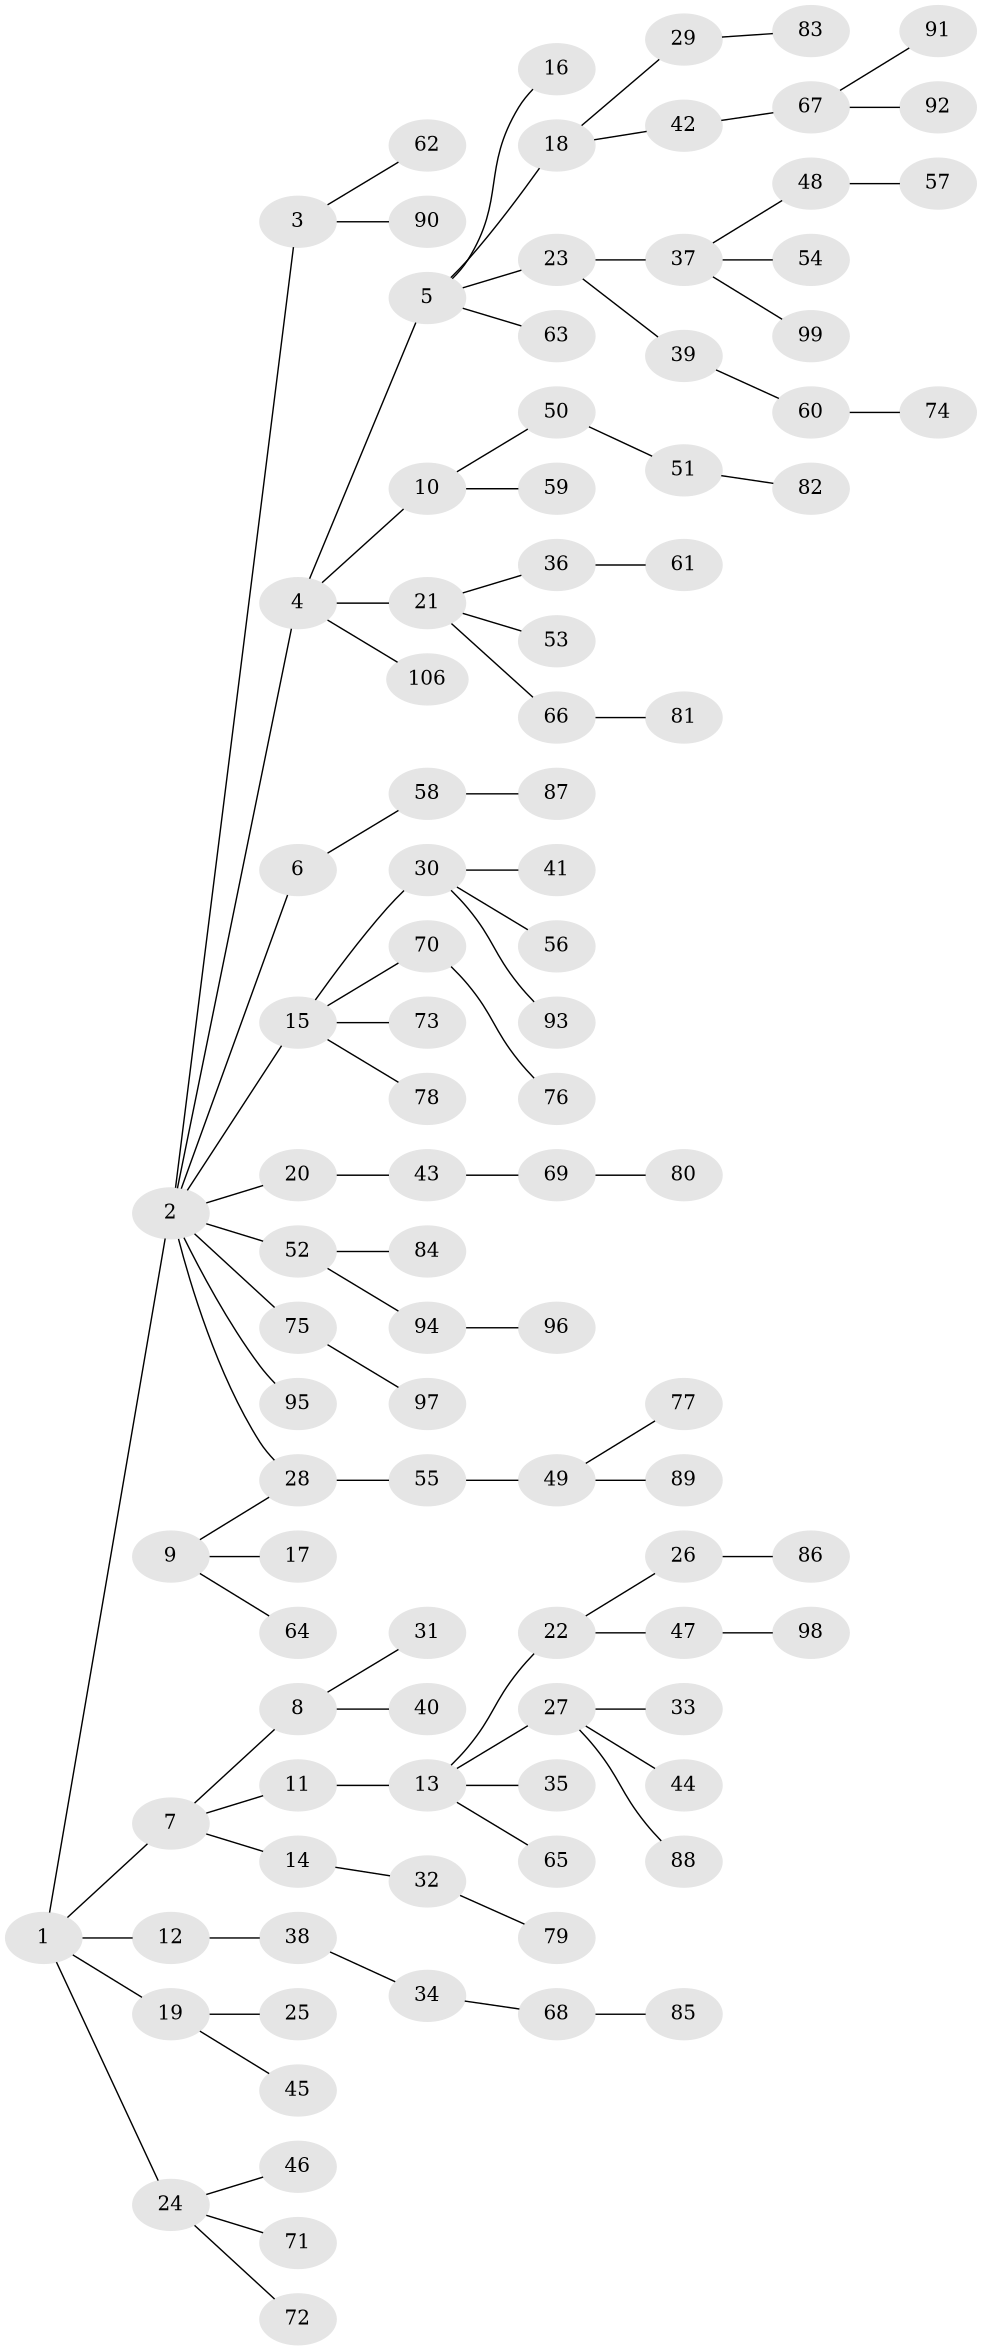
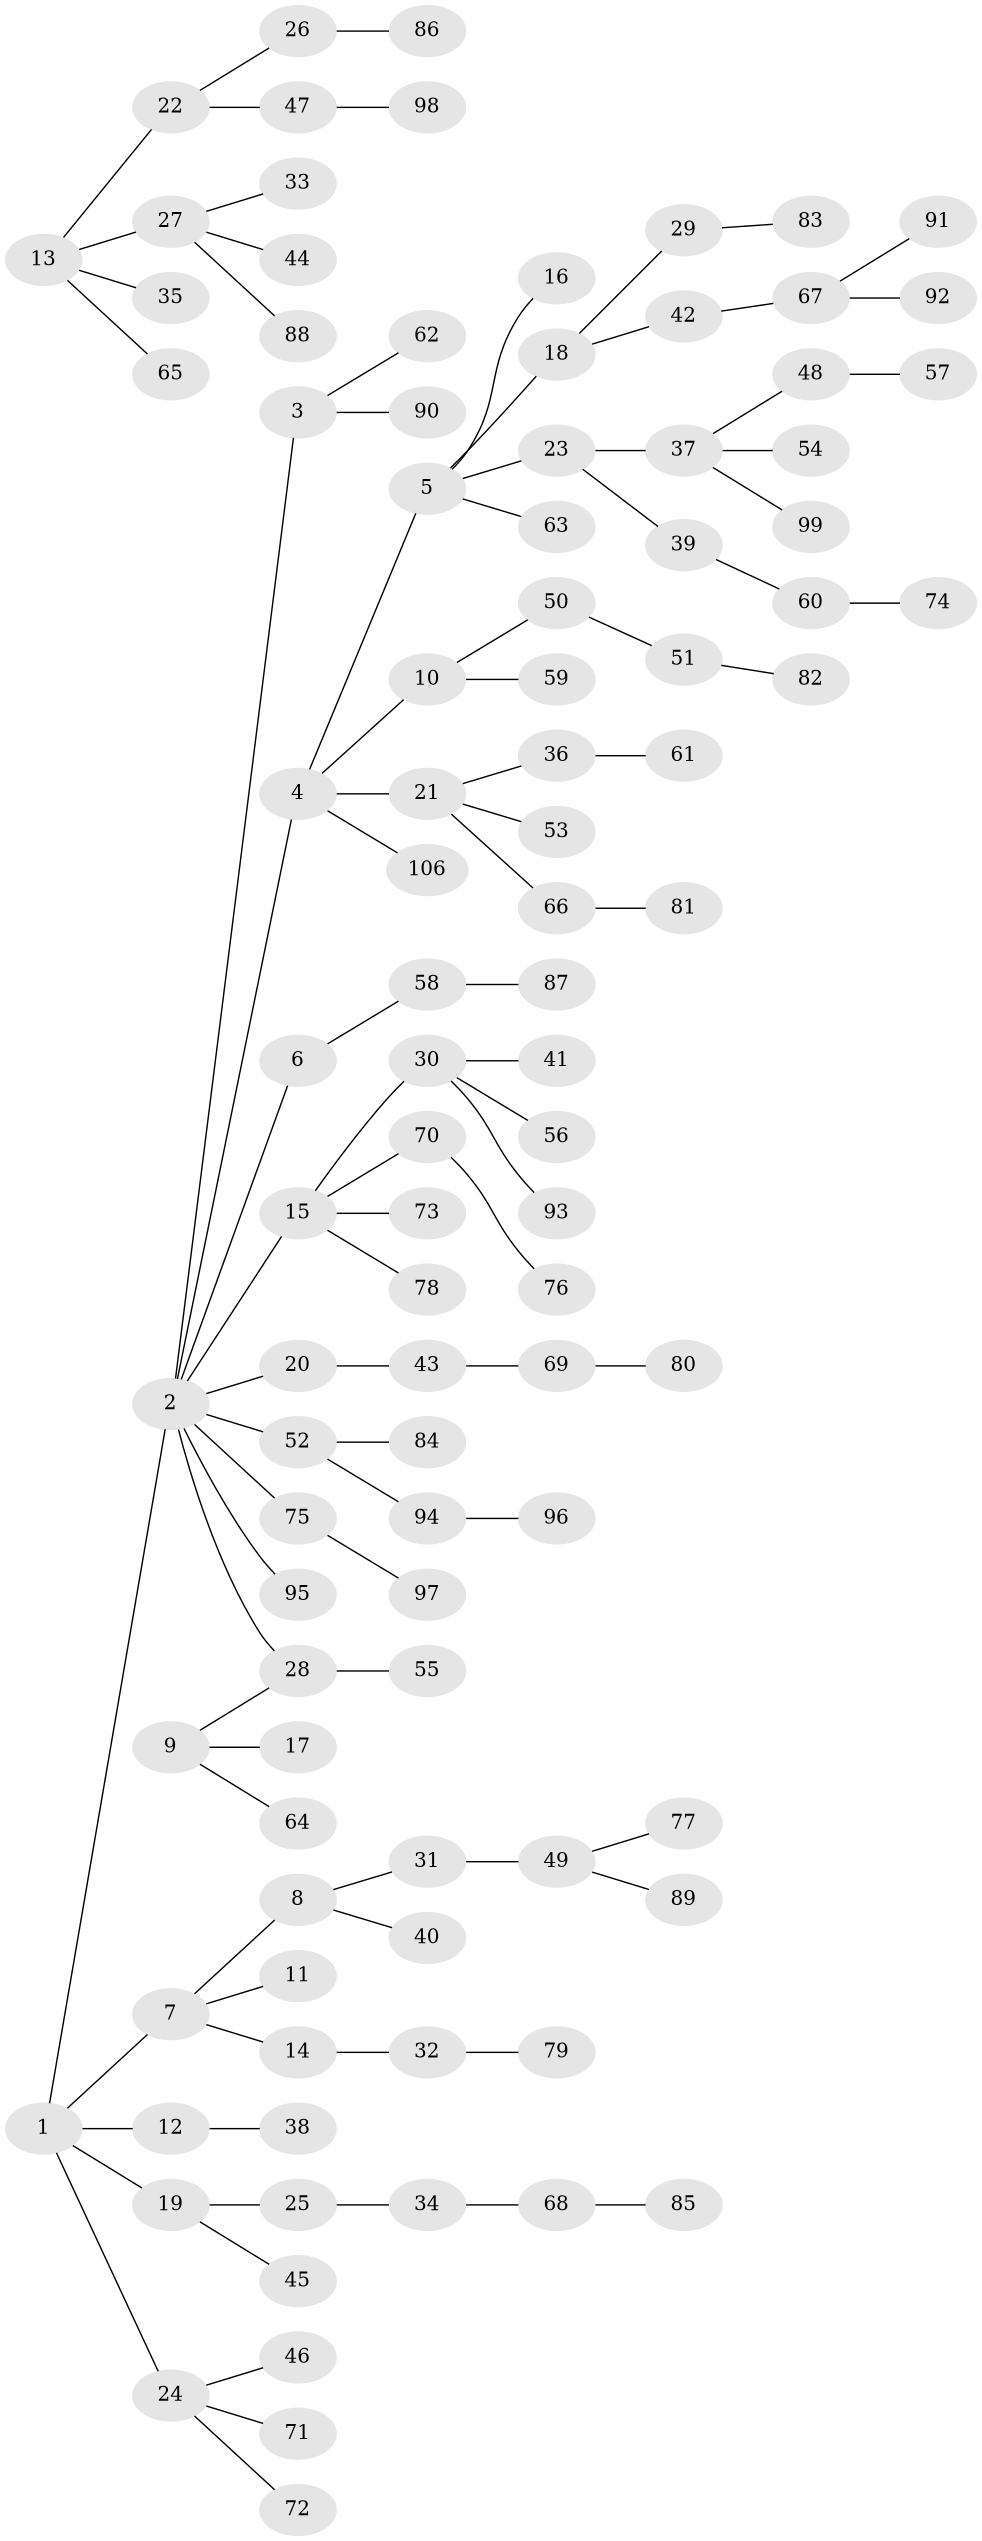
edge "55" -- "49": now "31" -- "49"
edge "11" -- "13": removed
edge "38" -- "34": now "25" -- "34"
